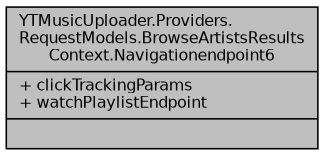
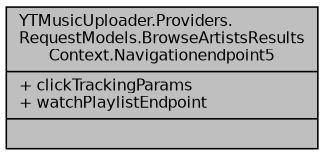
node "YTMusicUploader.Providers.": text "Context.Navigationendpoint6" -> "Context.Navigationendpoint5"
